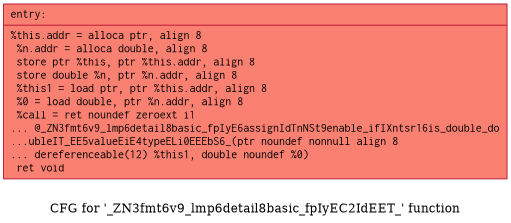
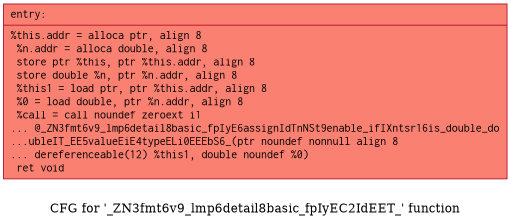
node "entry:": text "%call = ret noundef zeroext i1" -> "%call = call noundef zeroext i1"
